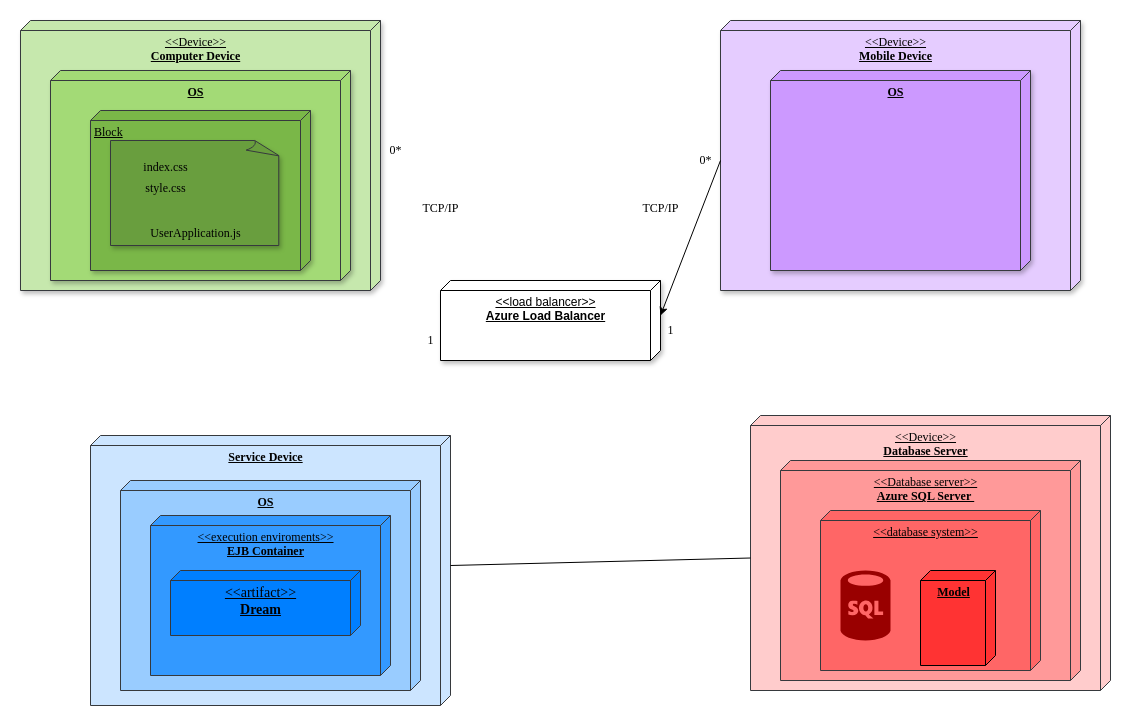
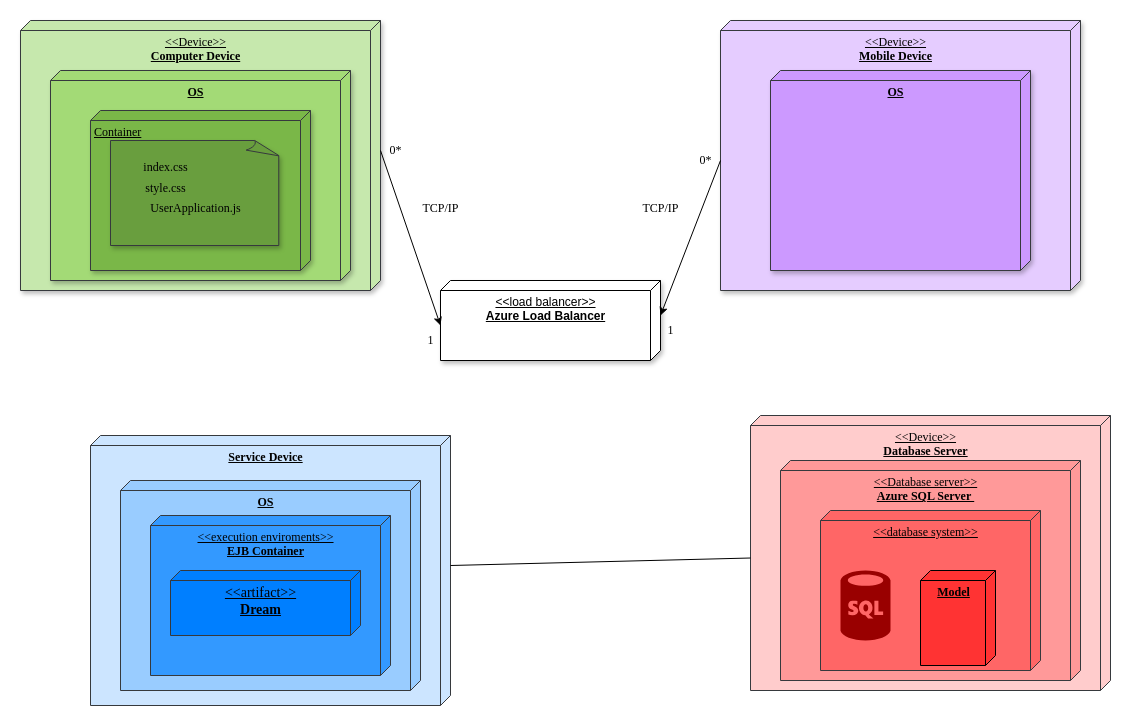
node "Block": label "Block" -> "Container"
node "UserApplication.js": moved (196, 233) -> (196, 208)
edge "<<Device>> Computer Device" -> "<<load balancer>>Azure Load Balancer": added
